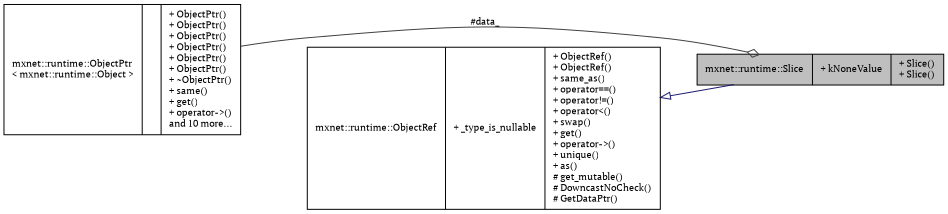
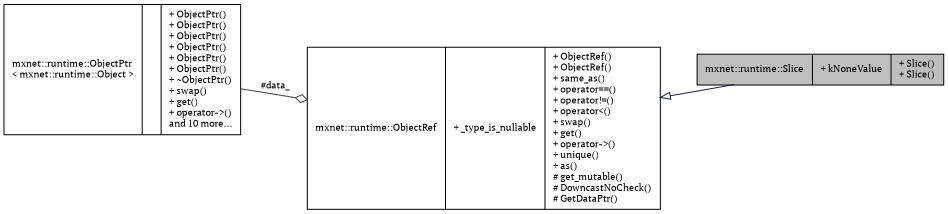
edge "mxnet::runtime::ObjectPtr" -> "mxnet::runtime::Slice": now "mxnet::runtime::ObjectPtr" -> "mxnet::runtime::ObjectRef"
node "mxnet::runtime::ObjectPtr": text "+ same()" -> "+ swap()"
